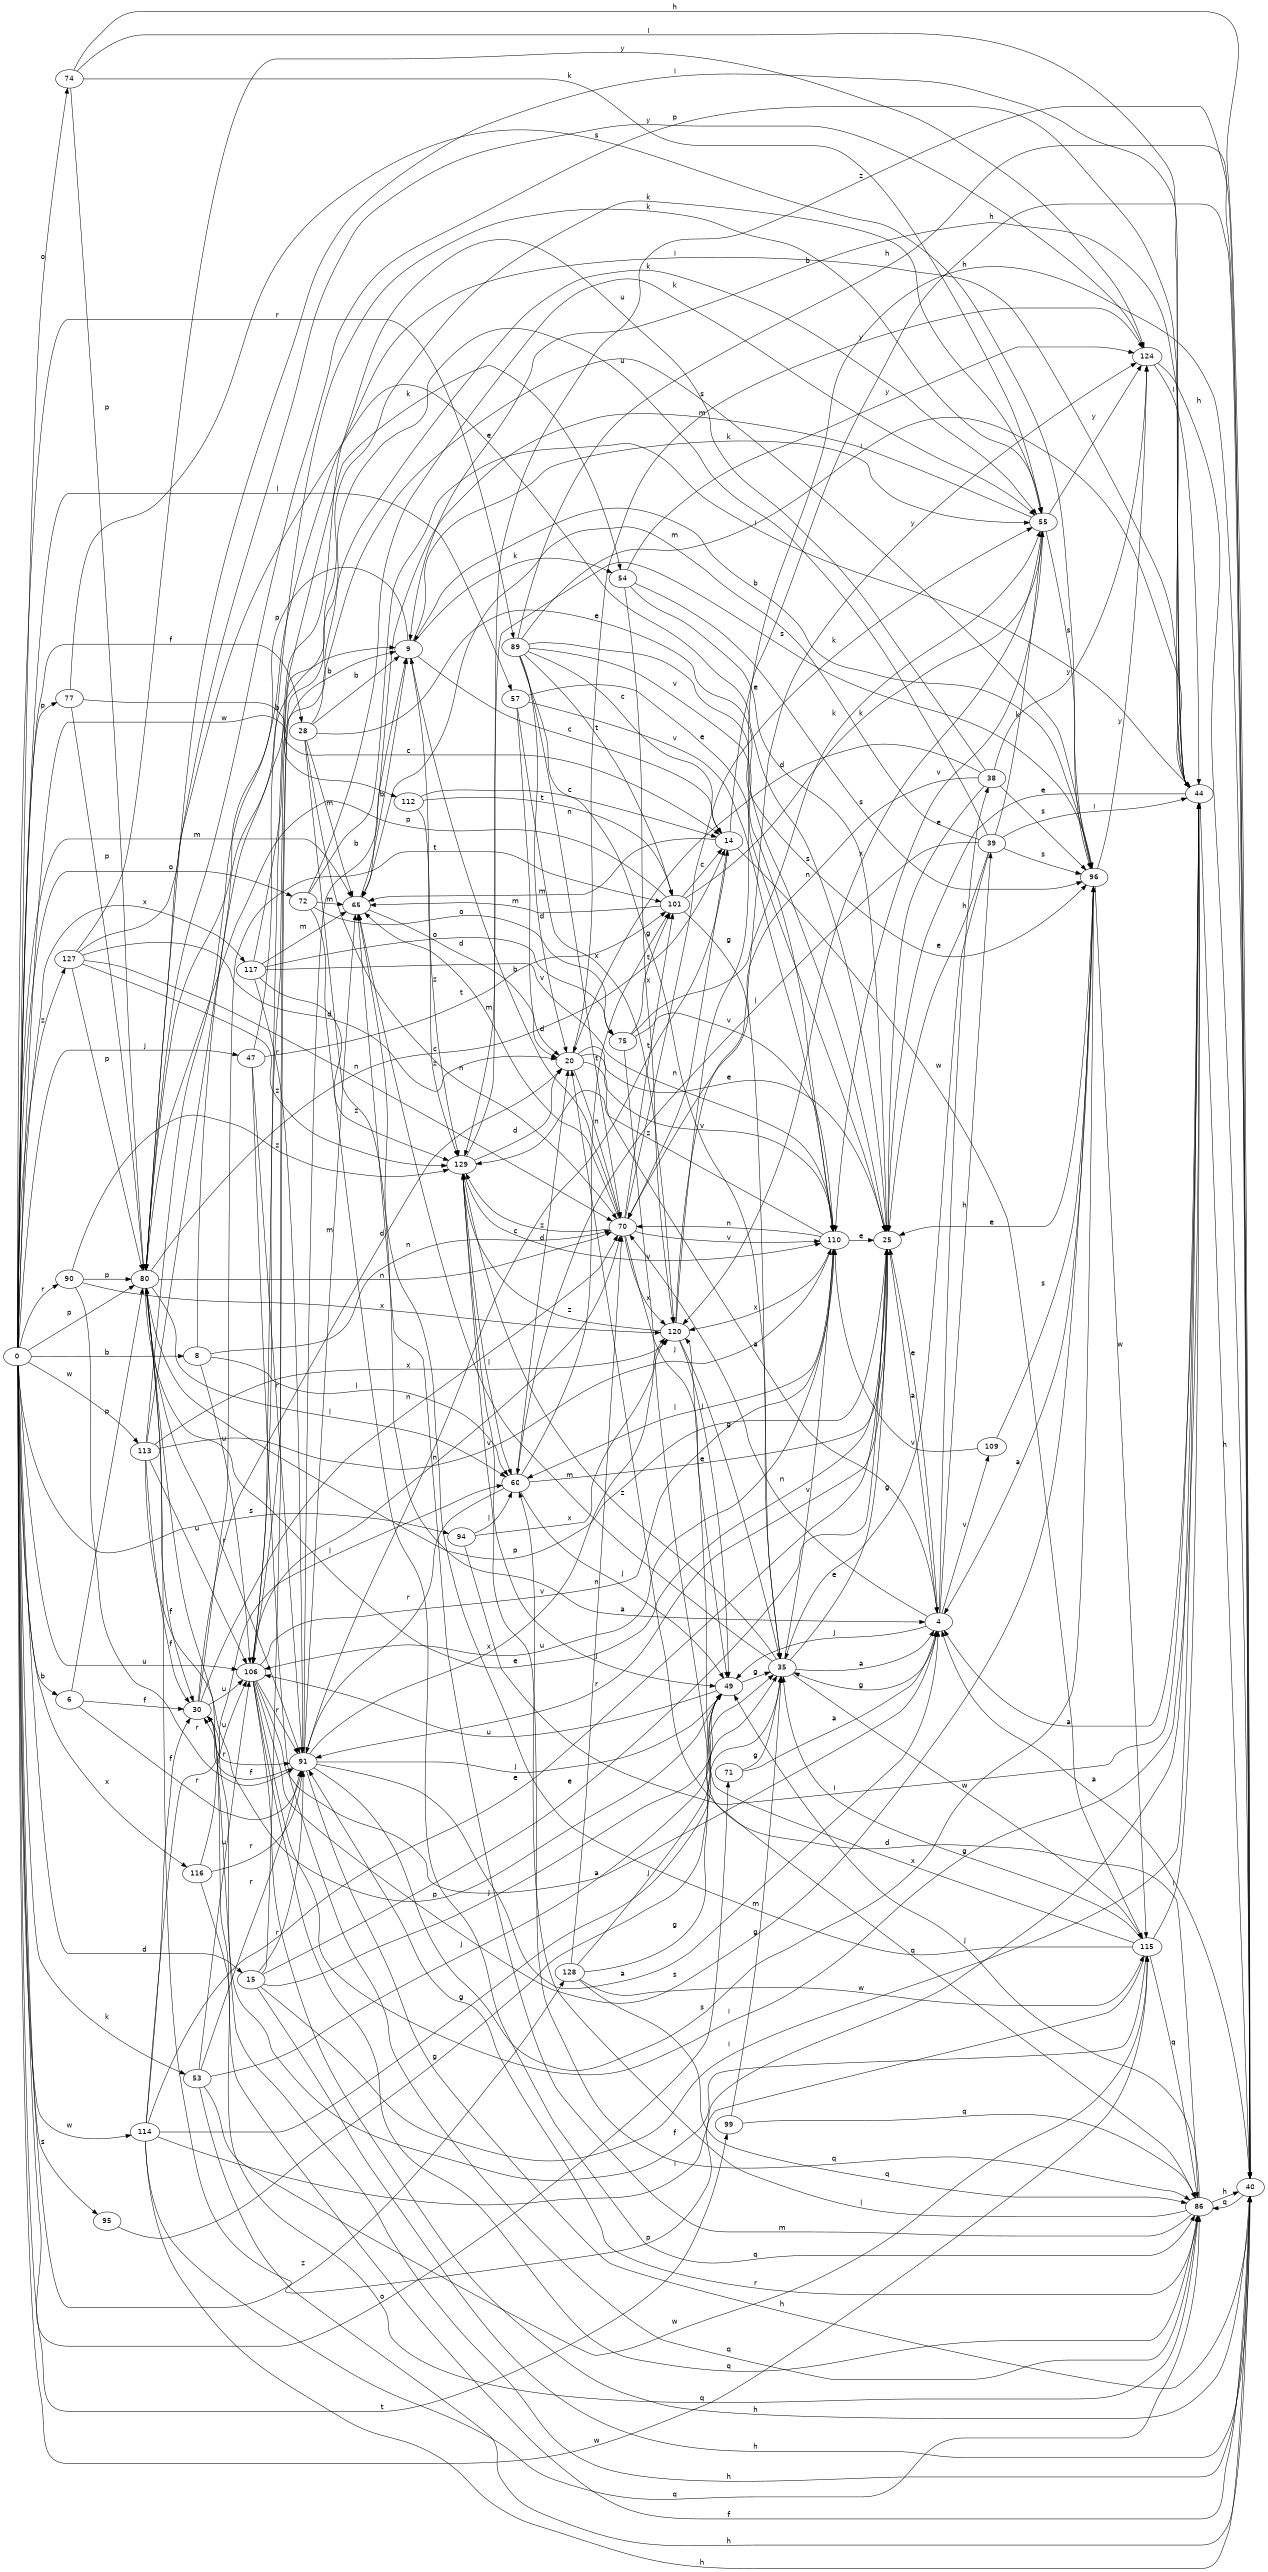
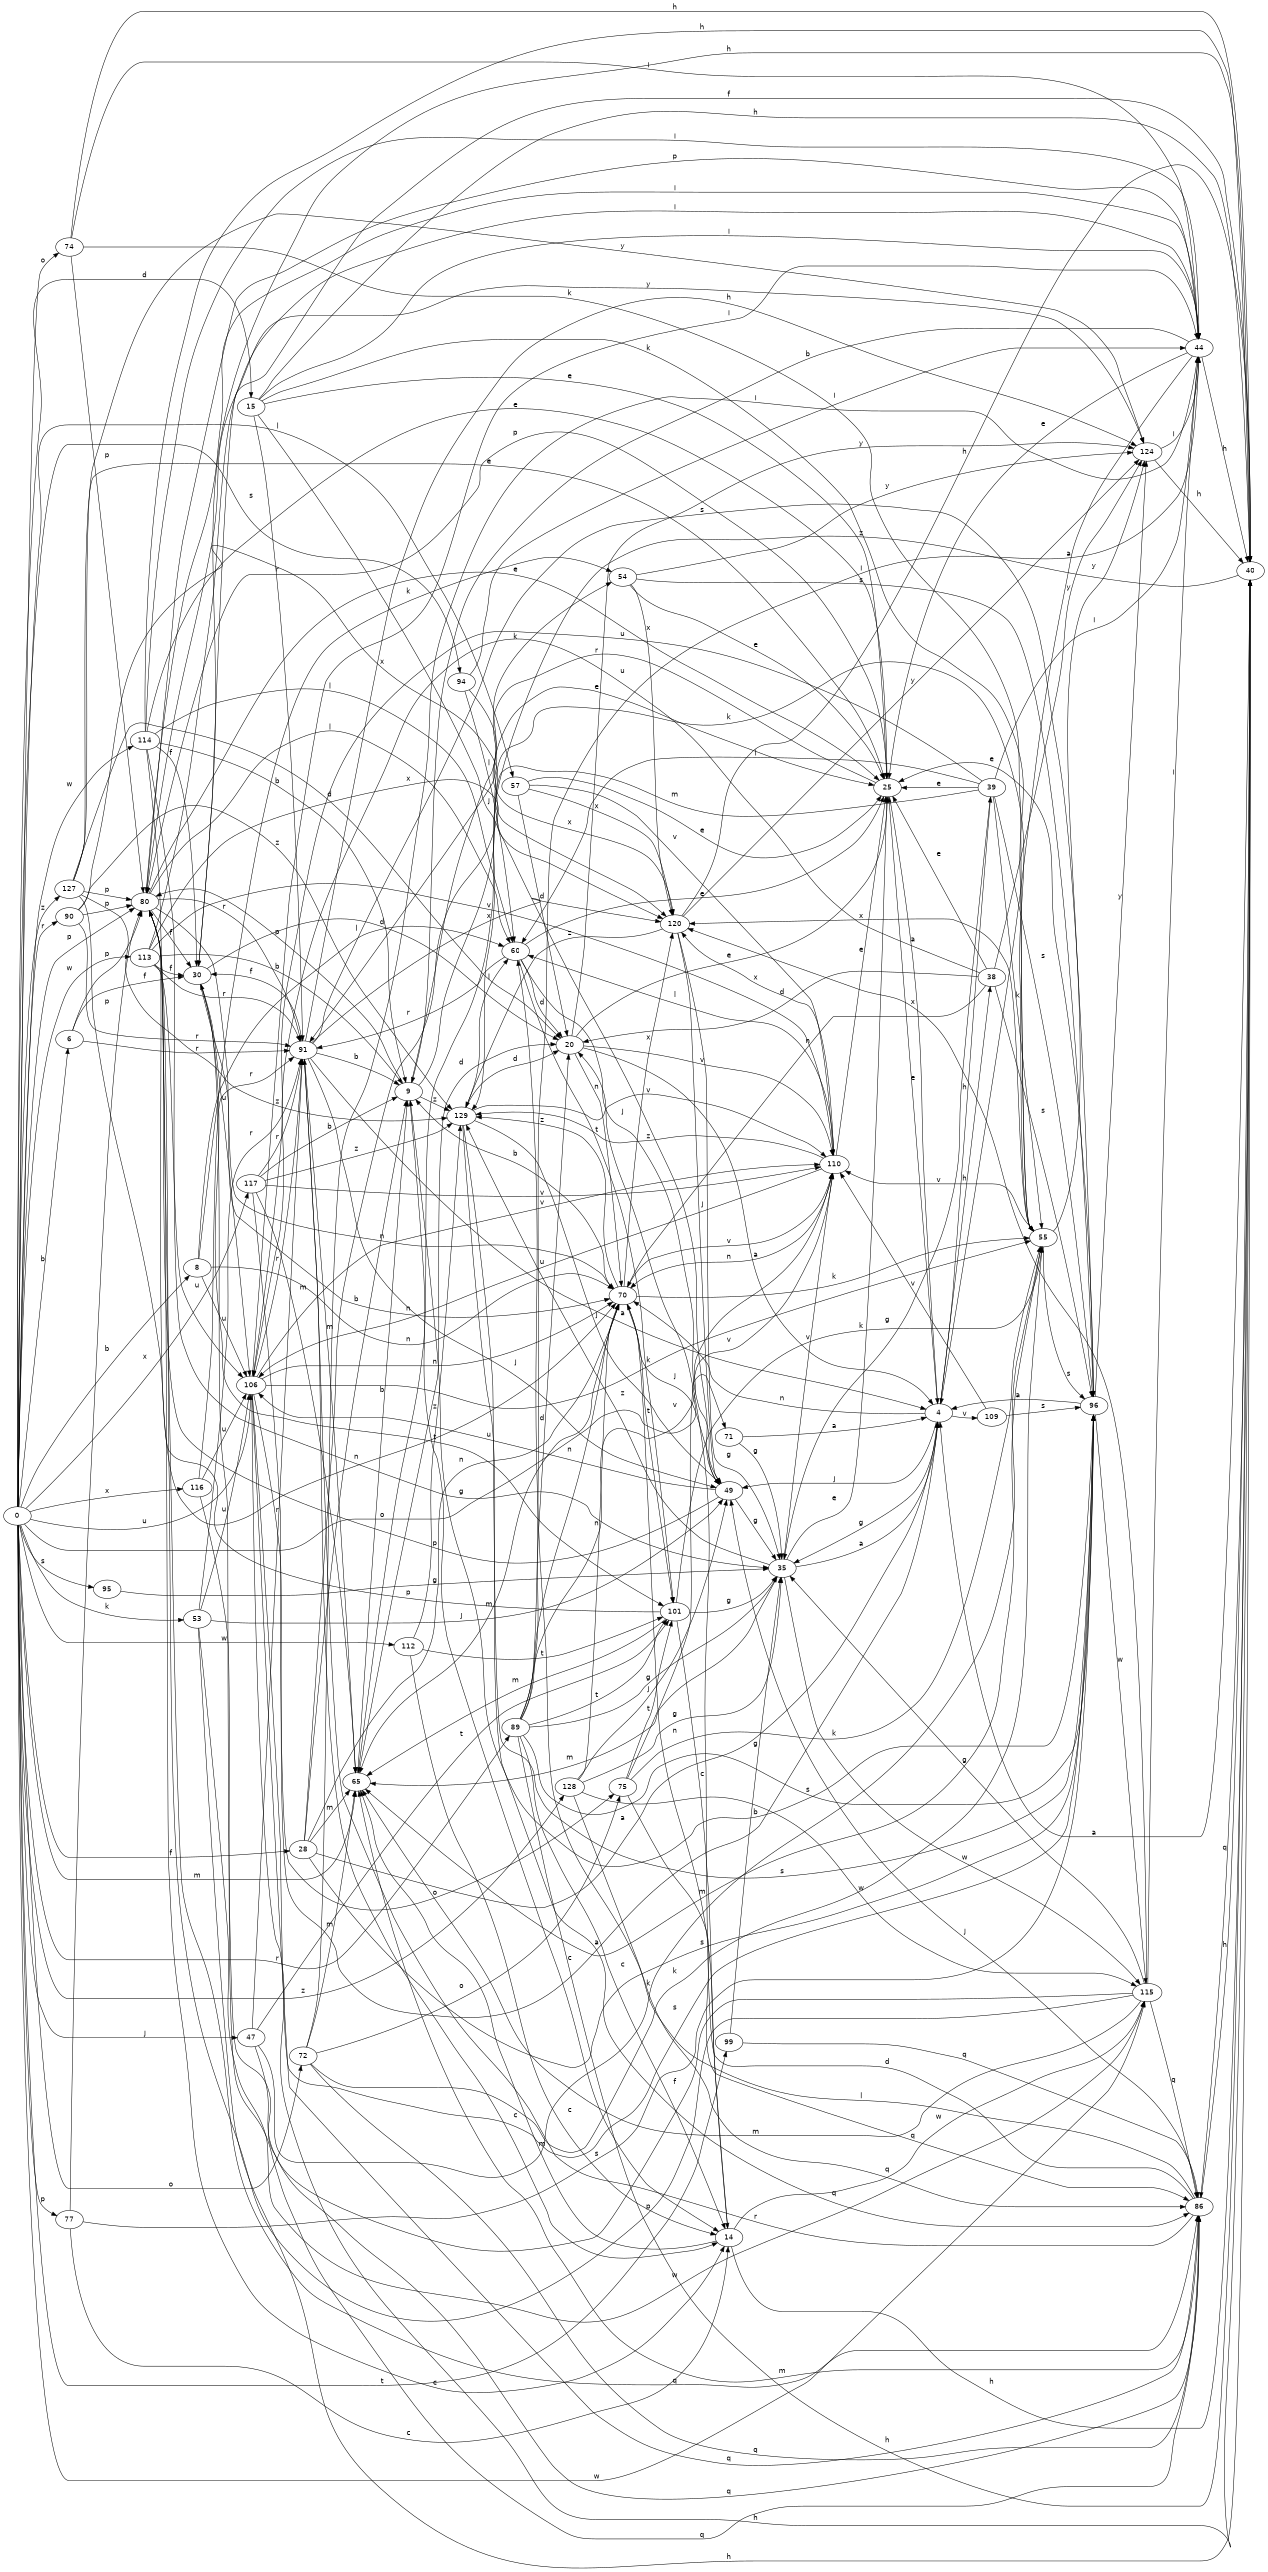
edge "114" -> "9": added, label "b"
edge "91" -> "40": now "91" -> "124"
